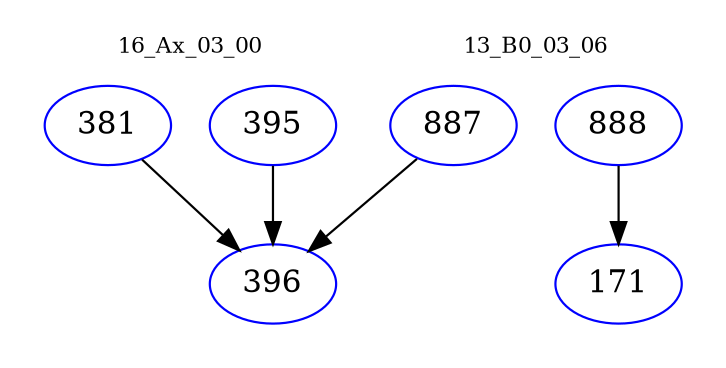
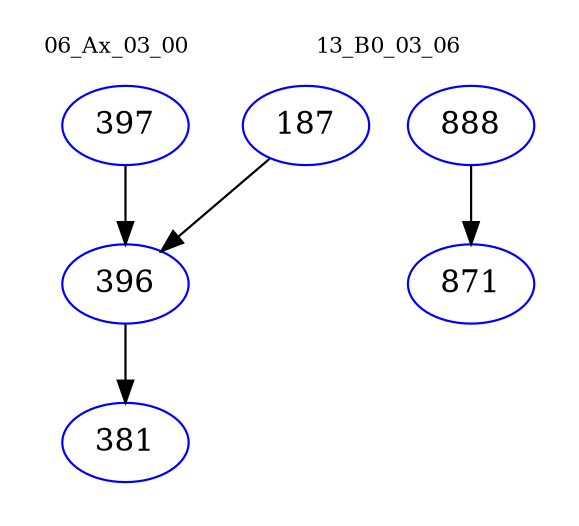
cluster "16_Ax_03_00": label "16_Ax_03_00" -> "06_Ax_03_00"
node "395": label "395" -> "397"
node "887": label "887" -> "187"
edge "381" -> "396": reversed
node "171": label "171" -> "871"
